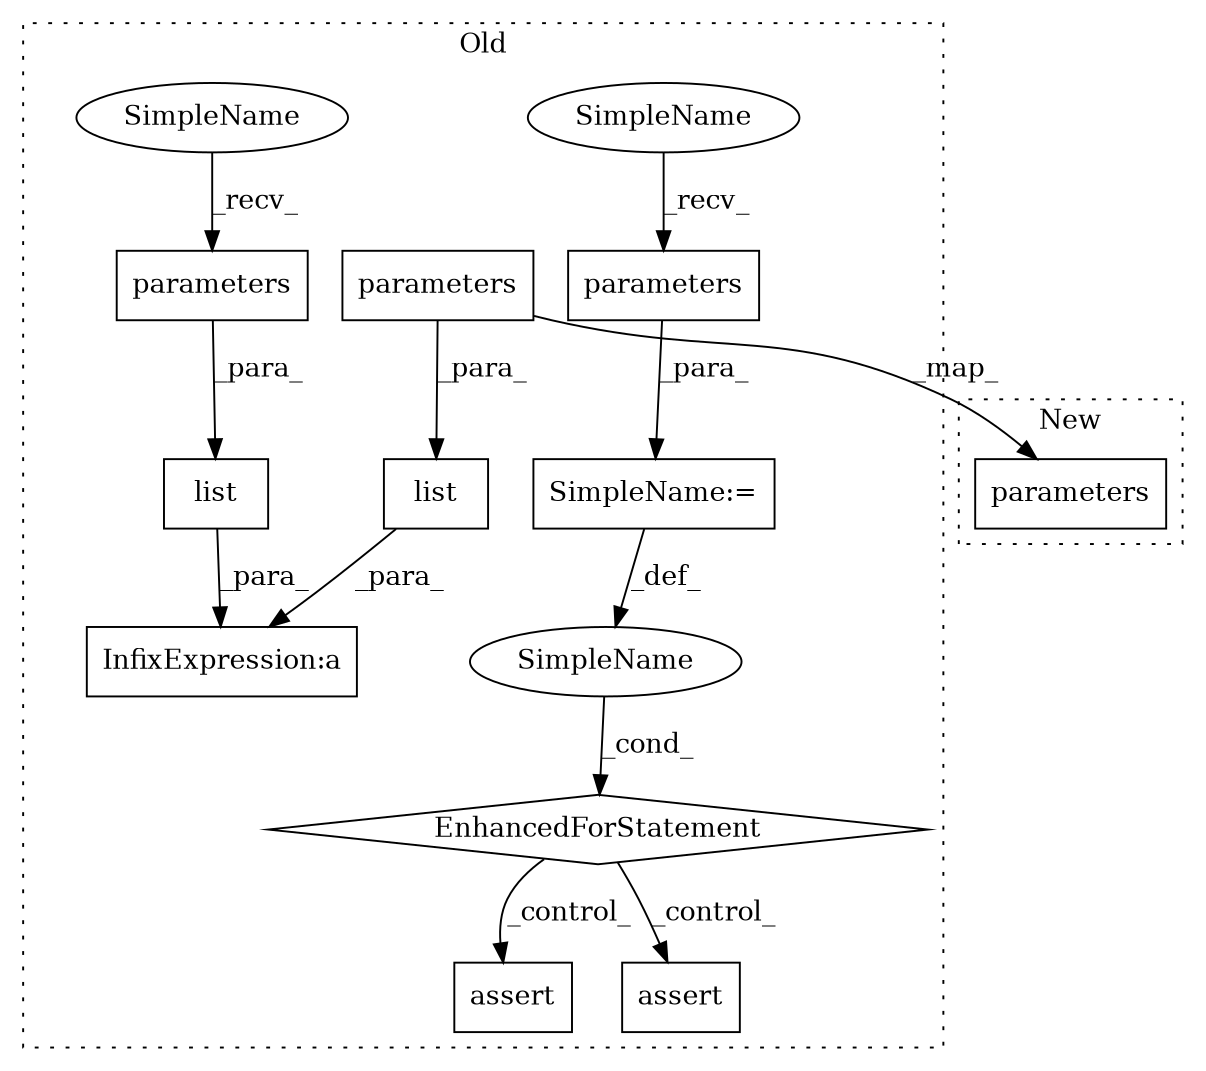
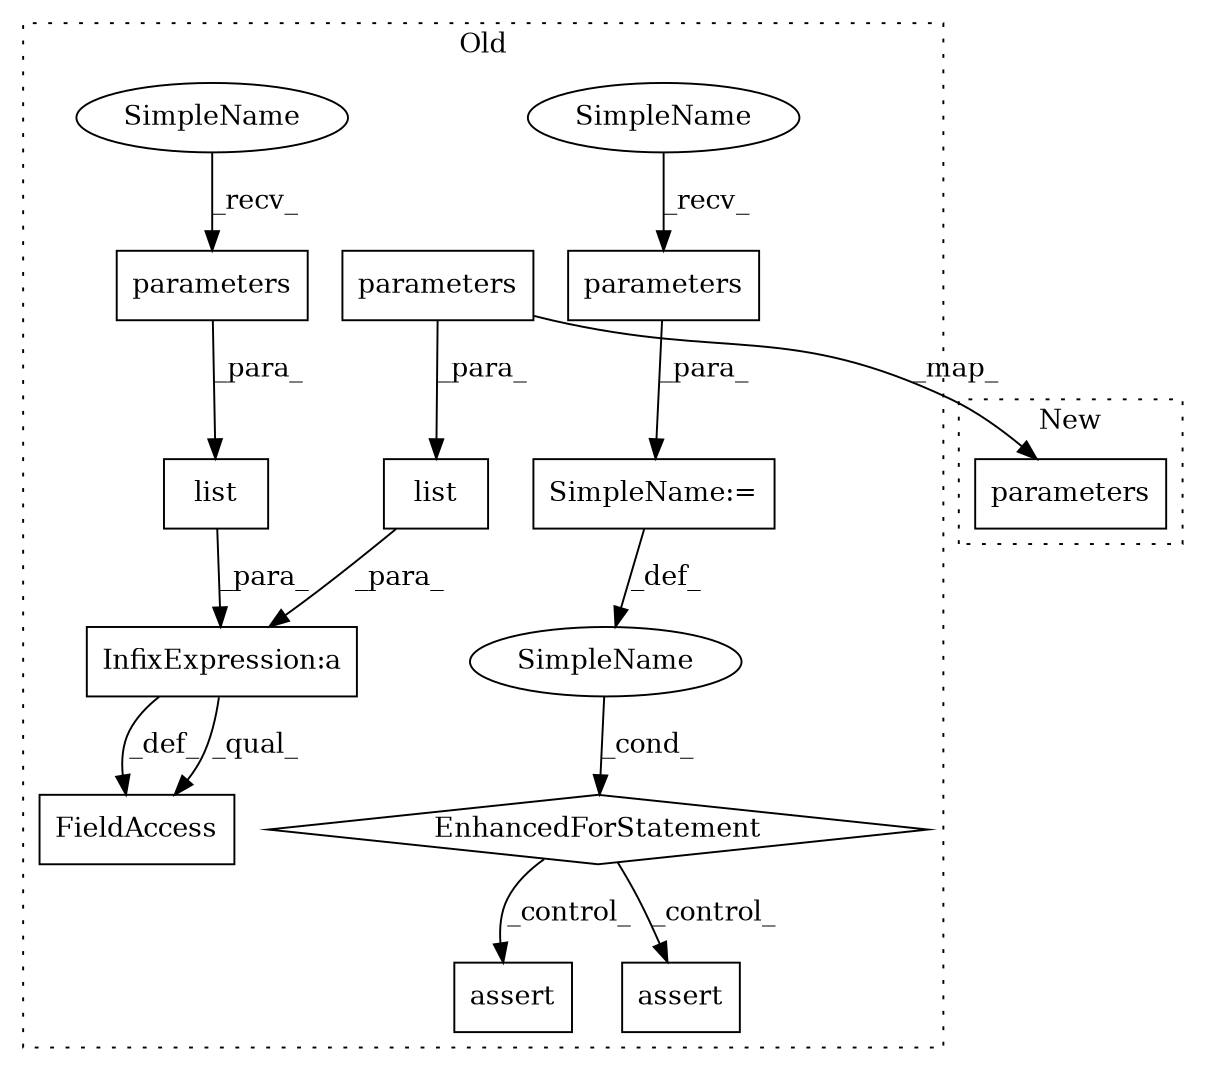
node "FieldAccess": added
